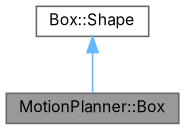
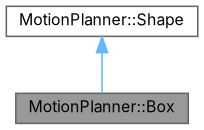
node "Box::Shape": label "Box::Shape" -> "MotionPlanner::Shape"
